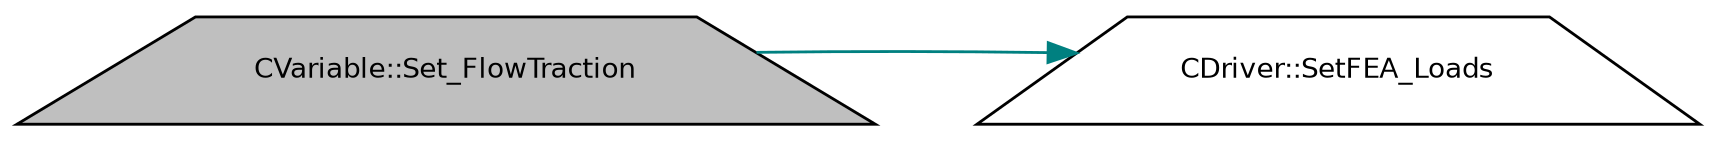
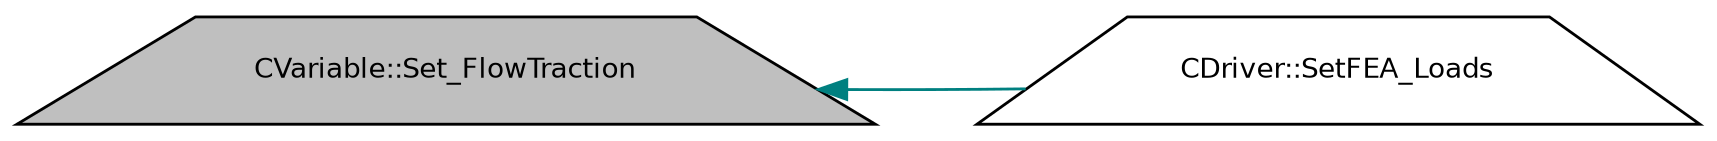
edge "CVariable::Set_FlowTraction" -> "CDriver::SetFEA_Loads": reversed
